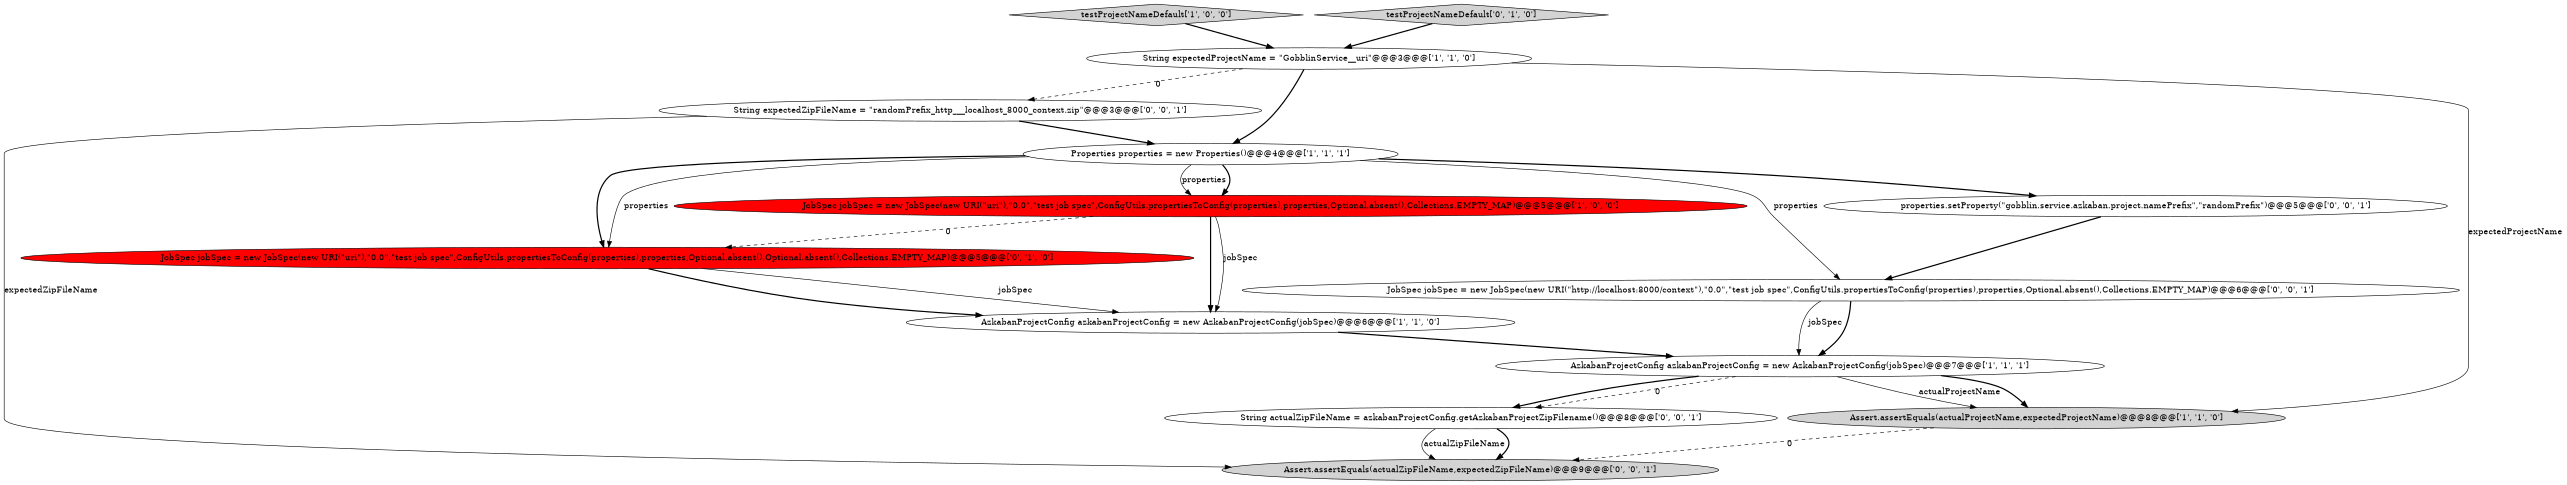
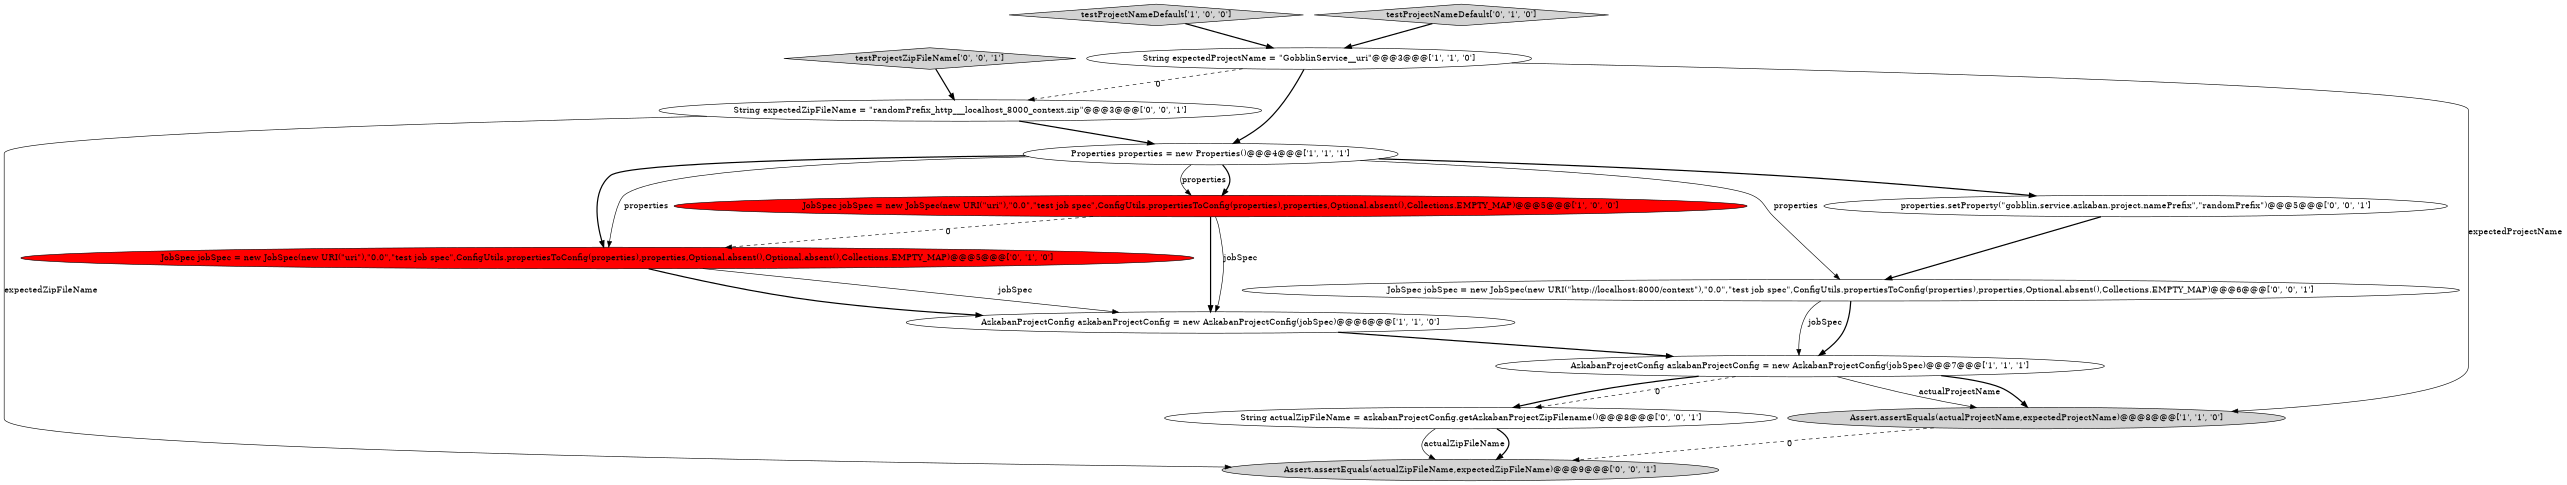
node "testProjectZipFileName['0', '0', '1']": added
